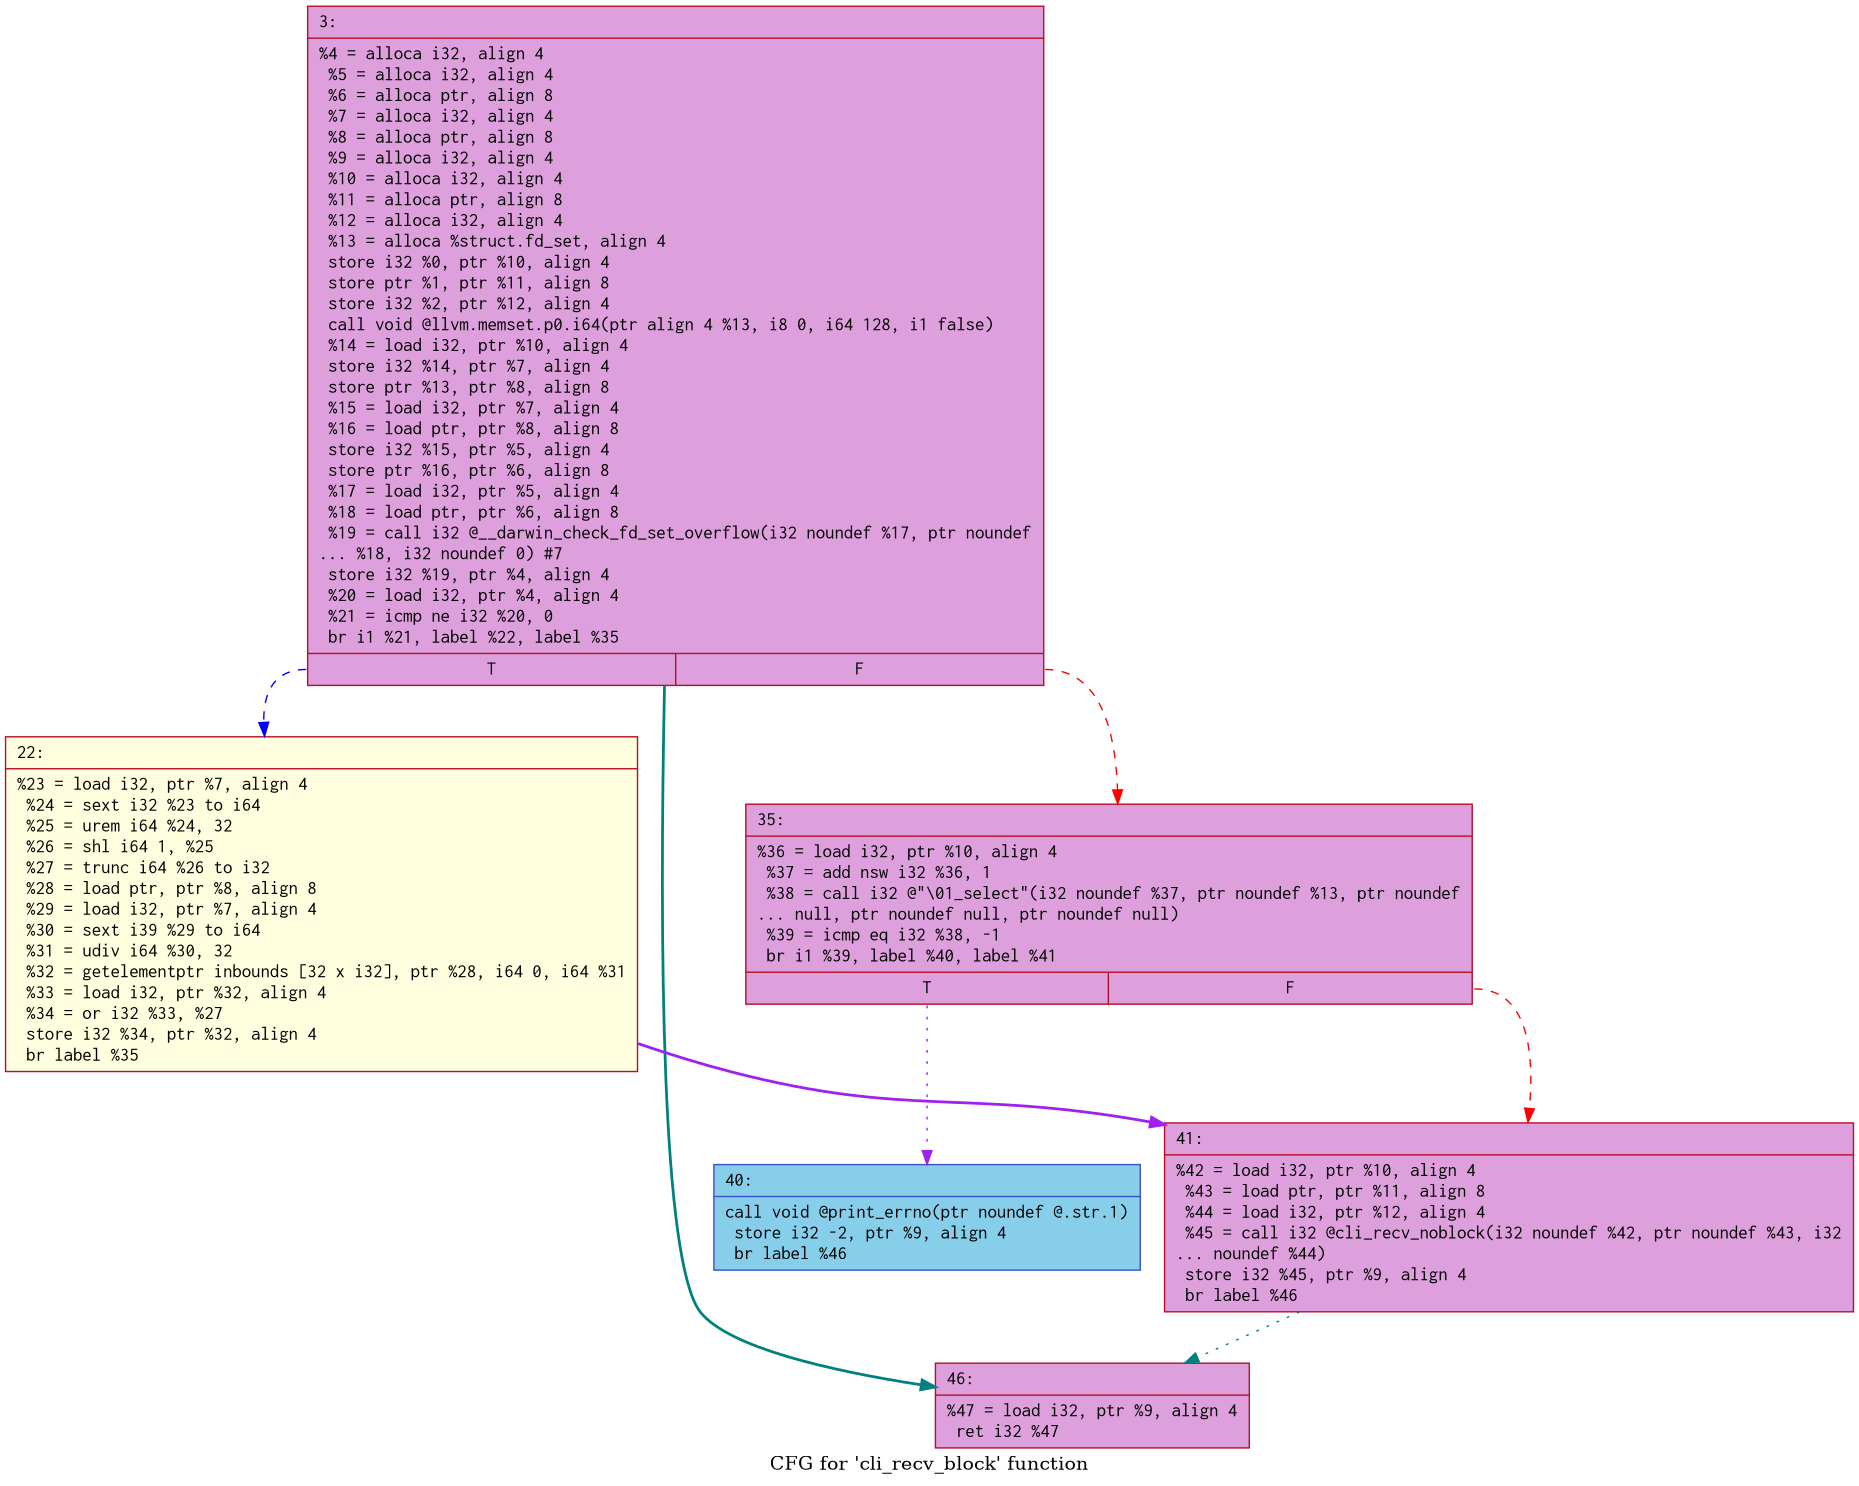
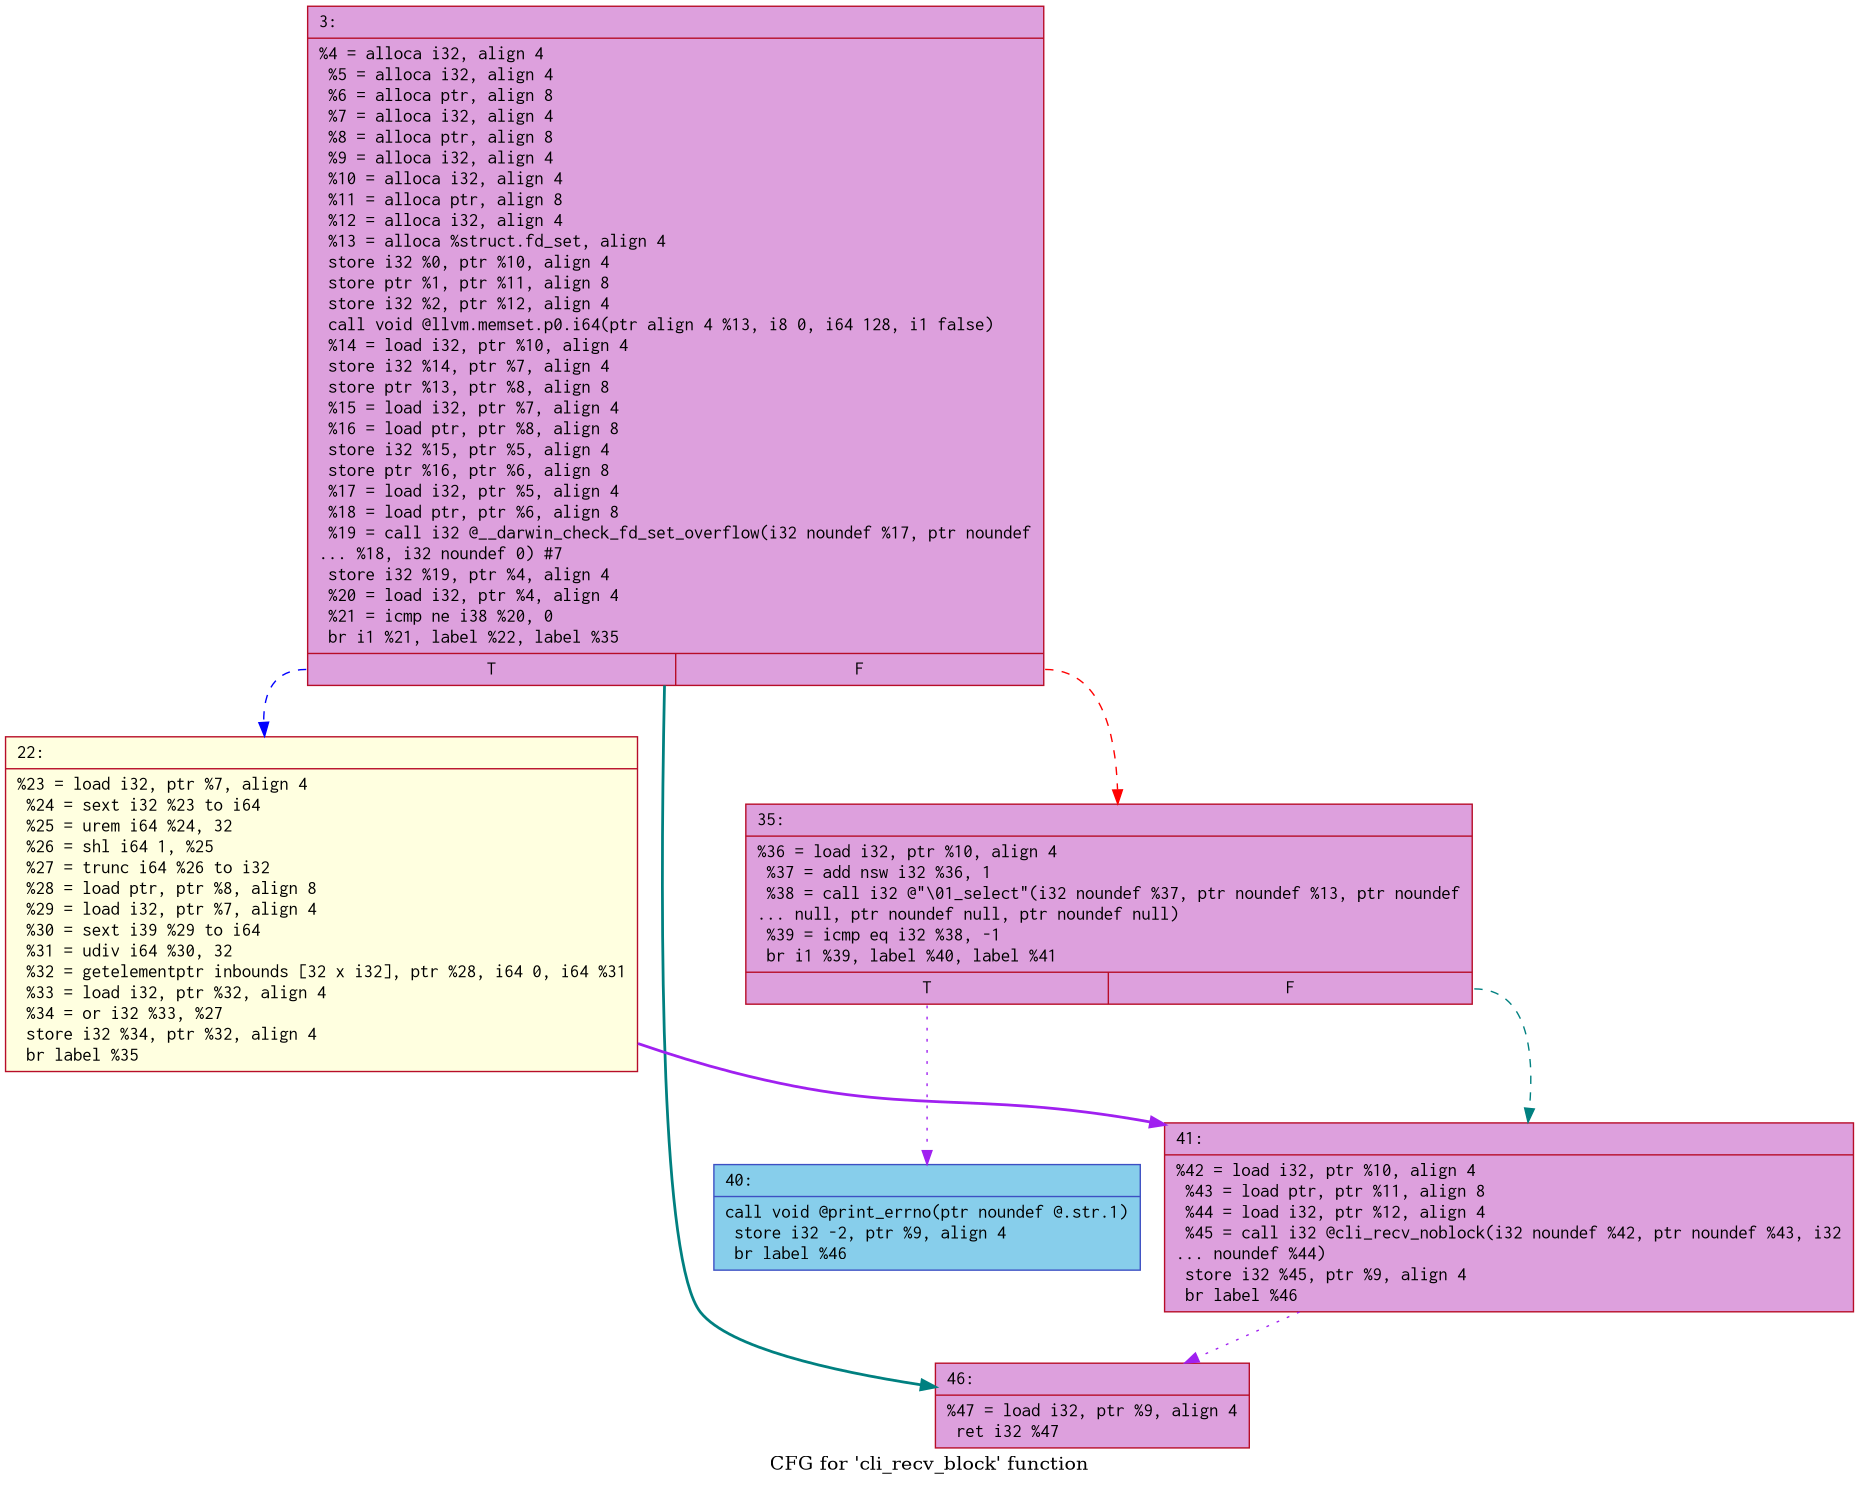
node "3:": text "%21 = icmp ne i32 %20, 0" -> "%21 = icmp ne i38 %20, 0"
edge "35:" -> "41:": color red -> teal
edge "41:" -> "46:": color teal -> purple
